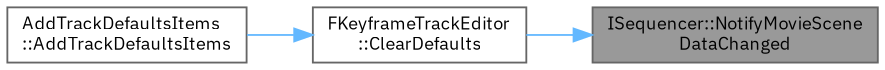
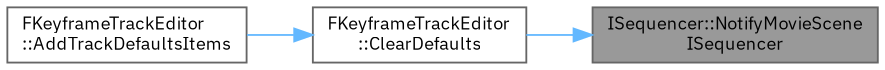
node "AddTrackDefaultsItems ::AddTrackDefaultsItems": label "AddTrackDefaultsItems ::AddTrackDefaultsItems" -> "FKeyframeTrackEditor ::AddTrackDefaultsItems"
node "ISequencer::NotifyMovieScene DataChanged": label "ISequencer::NotifyMovieScene DataChanged" -> "ISequencer::NotifyMovieScene ISequencer"
